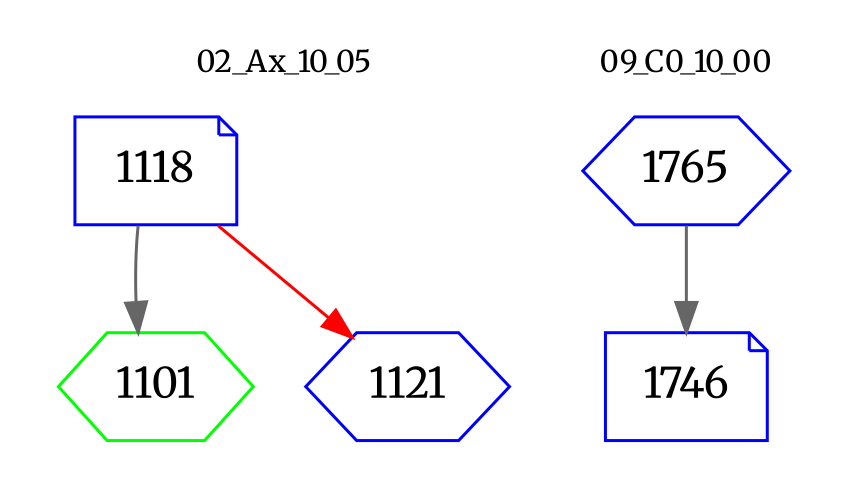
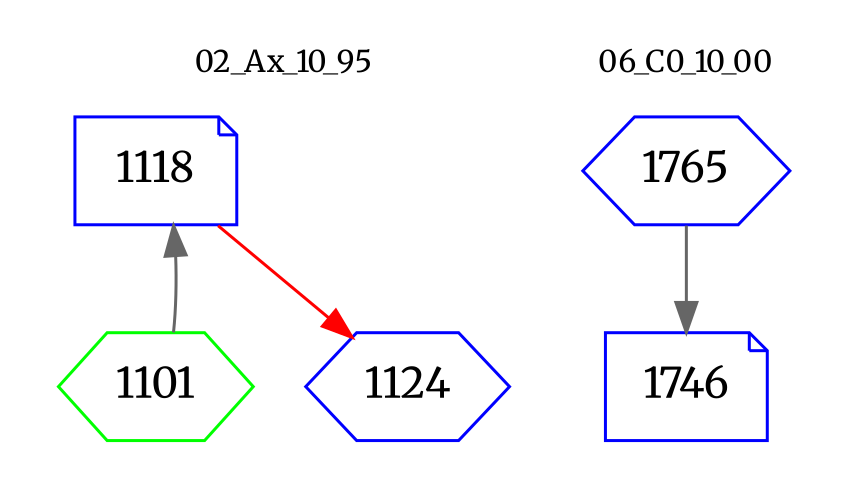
cluster "02_Ax_10_05": label "02_Ax_10_05" -> "02_Ax_10_95"
cluster "09_C0_10_00": label "09_C0_10_00" -> "06_C0_10_00"
edge "1118" -> "1101": reversed
node "1121": label "1121" -> "1124"
